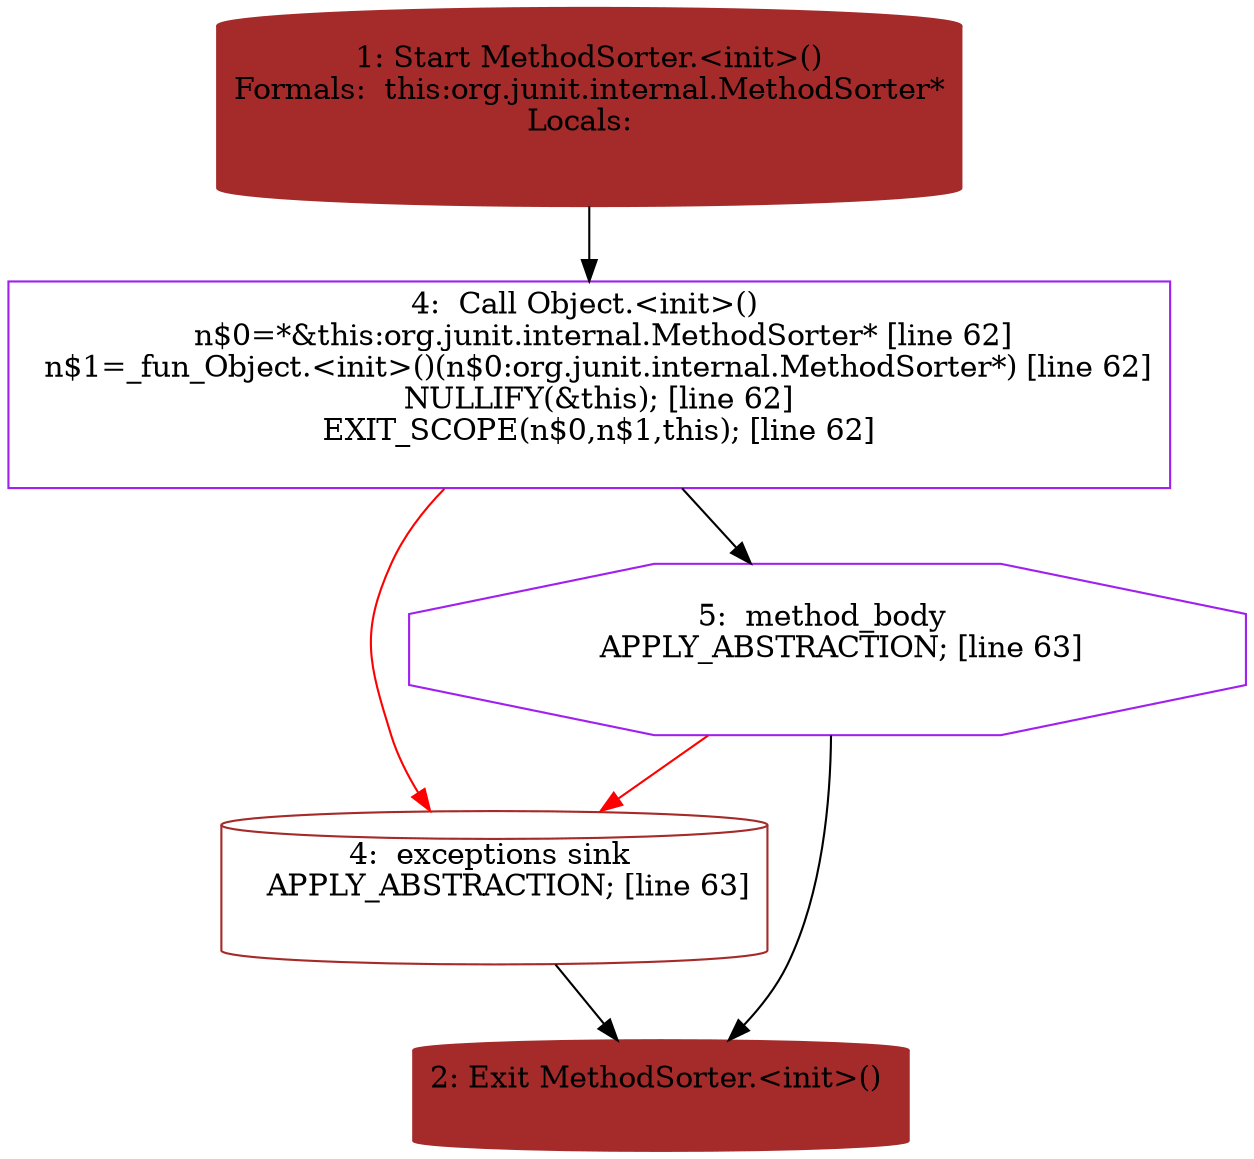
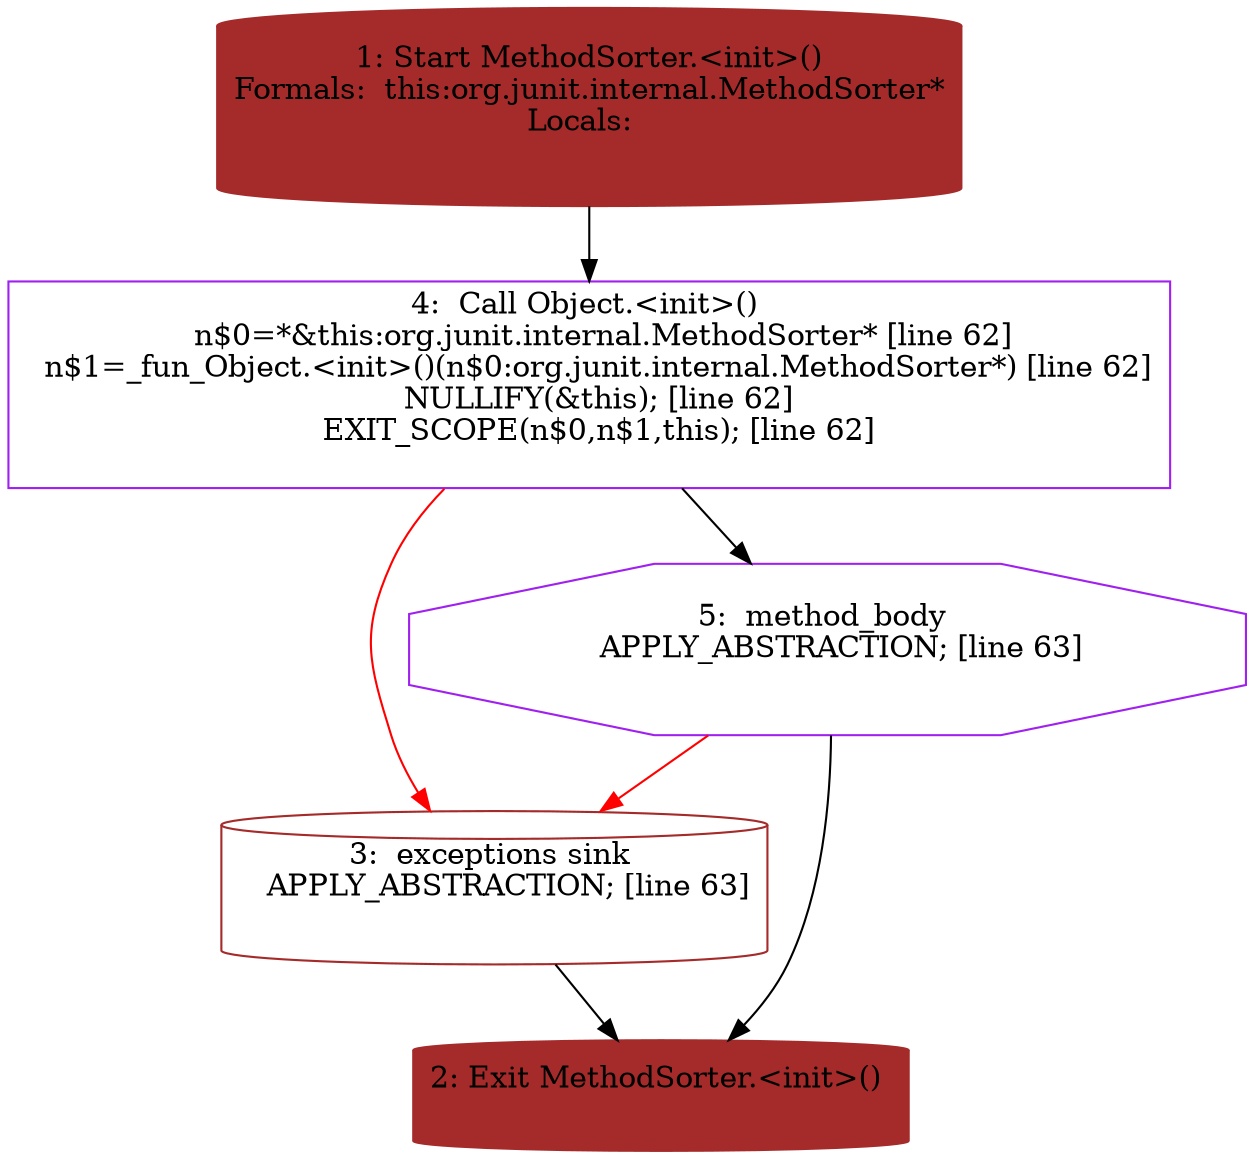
node "4:  exceptions sink APPLY_ABSTRACTION; [line 63]": label "4:  exceptions sink APPLY_ABSTRACTION; [line 63]" -> "3:  exceptions sink APPLY_ABSTRACTION; [line 63]"
